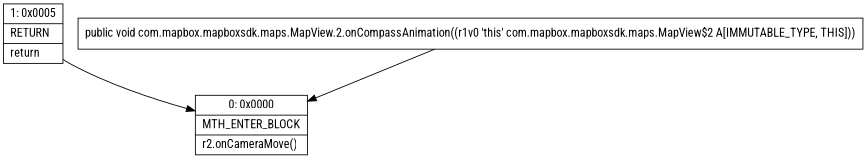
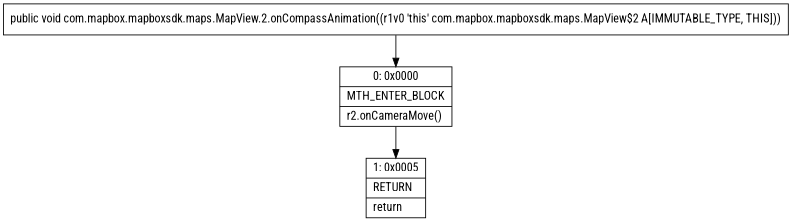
edge "1: 0x0005" -> "0: 0x0000": reversed
